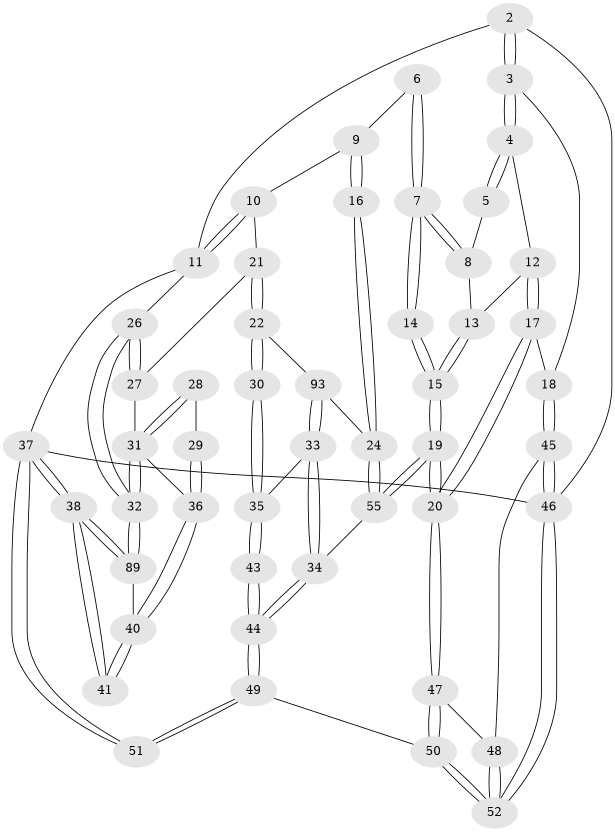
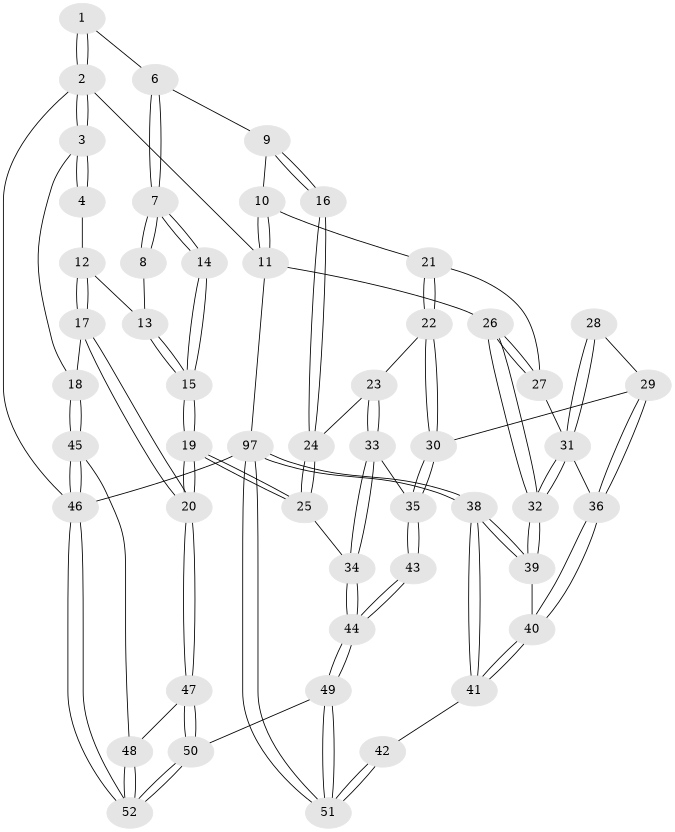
node "1": added
node "5": removed
node "93": label "93" -> "23"
edge "29" -- "30": added
node "37": label "37" -> "97"
node "55": label "55" -> "25"
node "89": label "89" -> "39"
node "42": added
